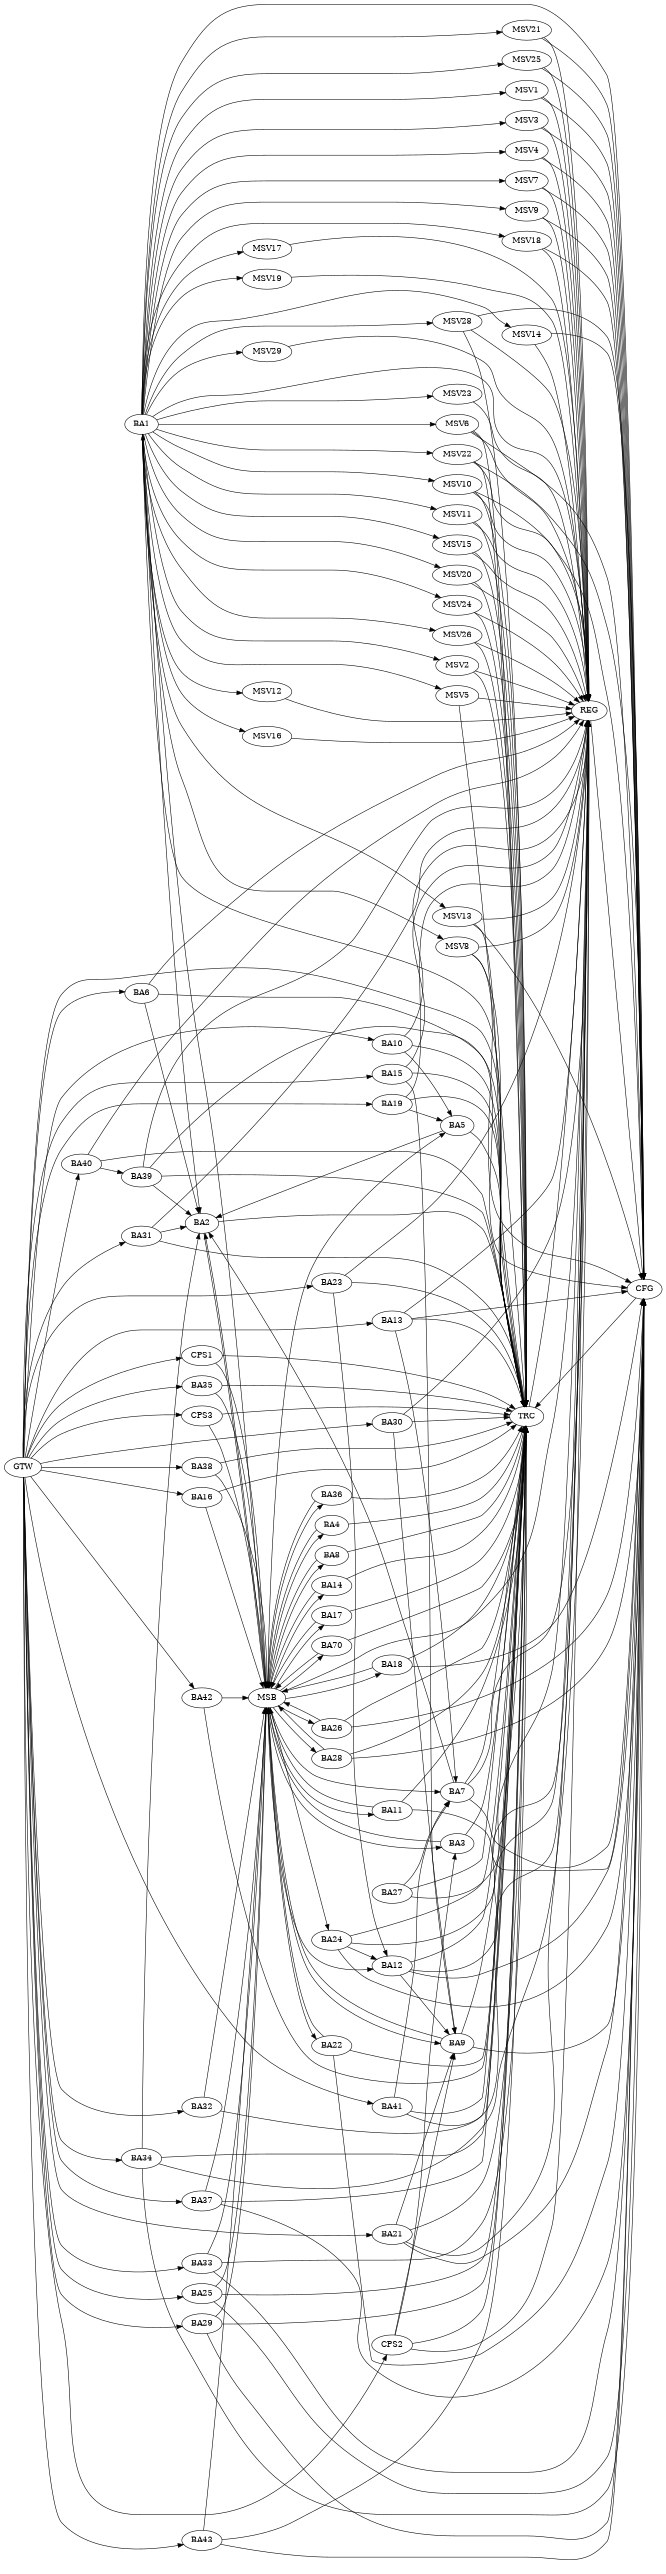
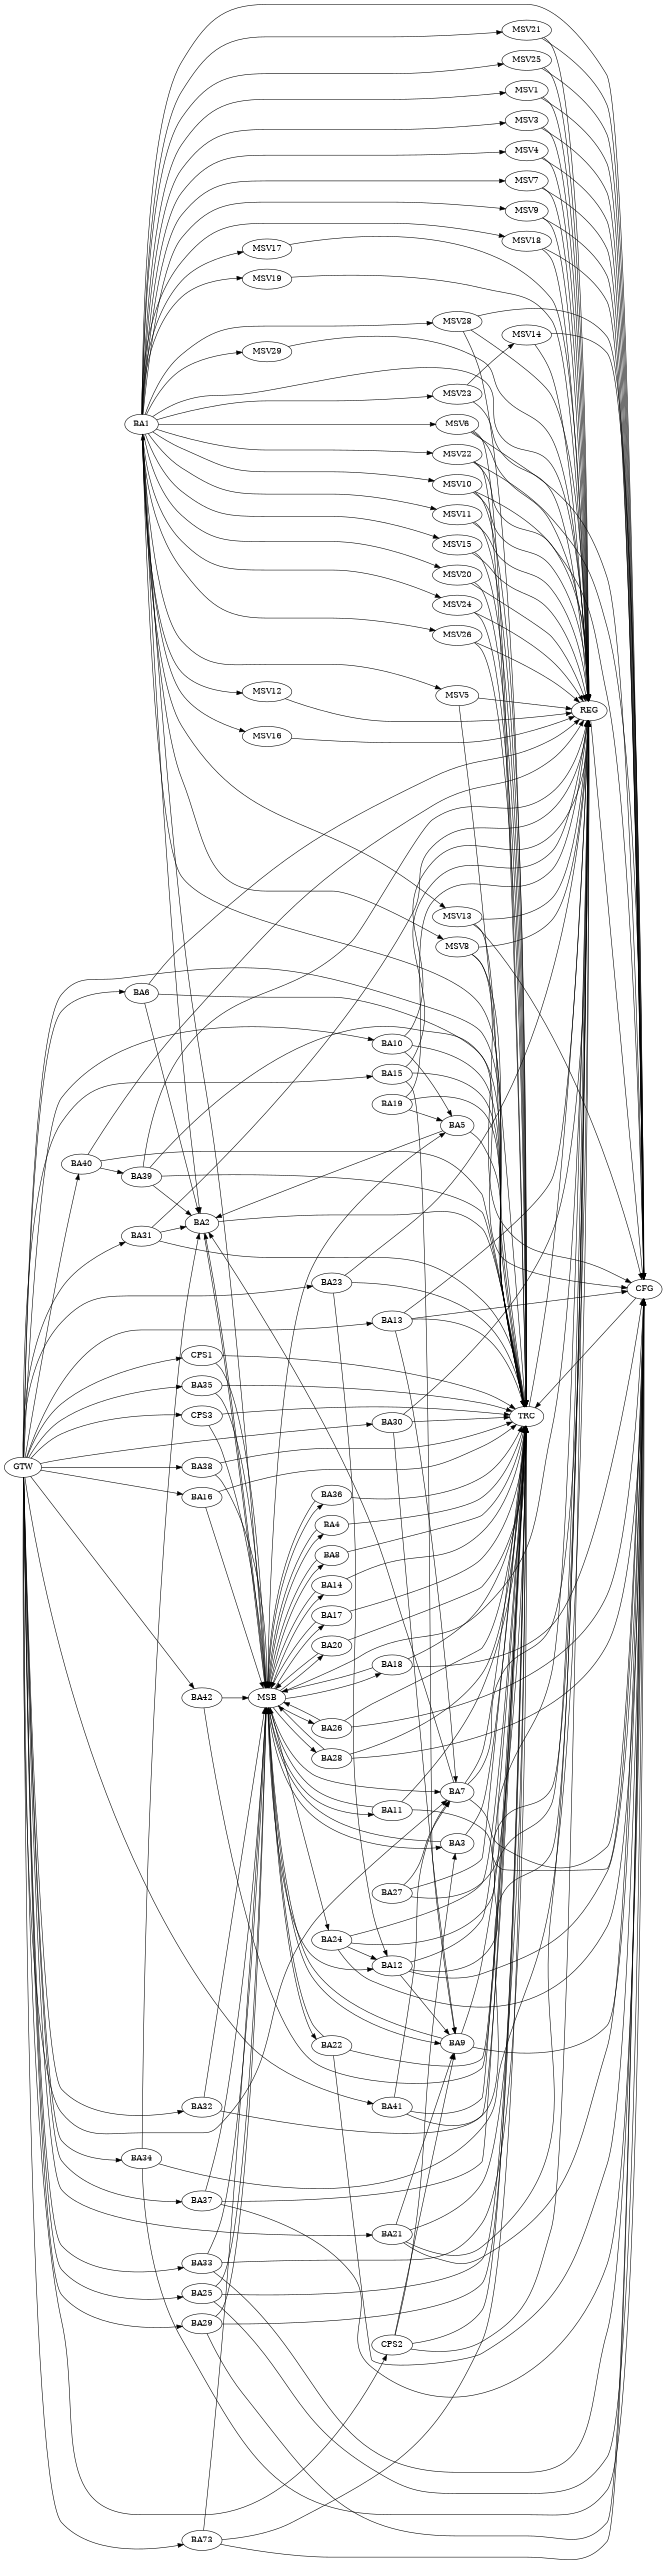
edge "BA1" -> "MSV14": now "MSV23" -> "MSV14"
node "MSV2": removed
edge "GTW" -> "BA19": now "GTW" -> "BA7"
node "BA70": label "BA70" -> "BA20"
edge "BA34" -> "TRC": removed
node "BA43": label "BA43" -> "BA73"
